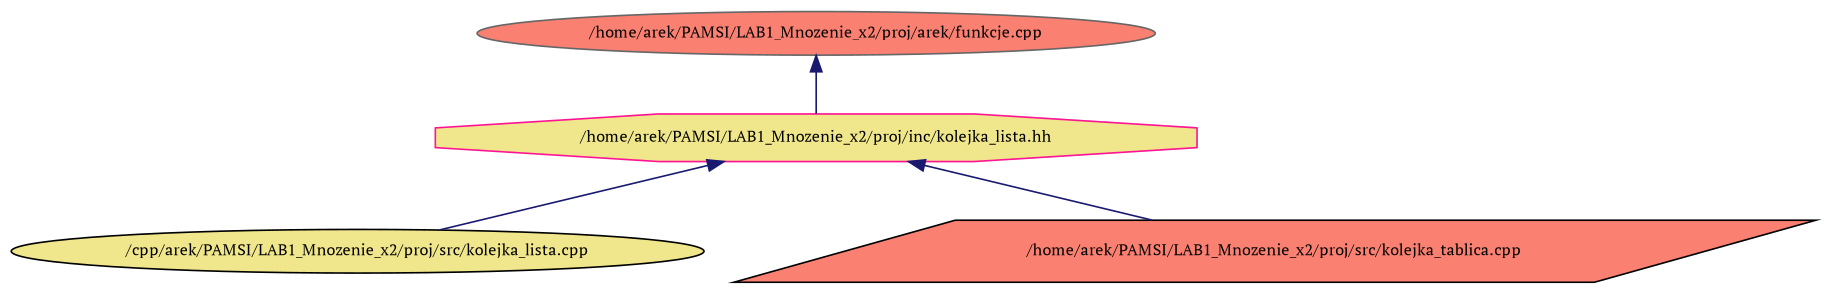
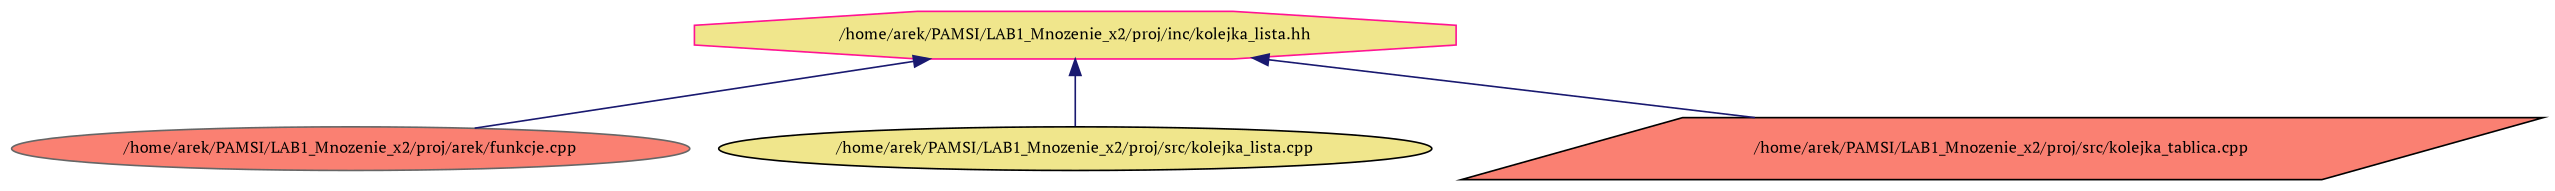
edge "/home/arek/PAMSI/LAB1_Mnozenie_x2/proj/inc/kolejka_lista.hh" -> "/home/arek/PAMSI/LAB1_Mnozenie_x2/proj/arek/funkcje.cpp": reversed
node "/cpp/arek/PAMSI/LAB1_Mnozenie_x2/proj/src/kolejka_lista.cpp": label "/cpp/arek/PAMSI/LAB1_Mnozenie_x2/proj/src/kolejka_lista.cpp" -> "/home/arek/PAMSI/LAB1_Mnozenie_x2/proj/src/kolejka_lista.cpp"
